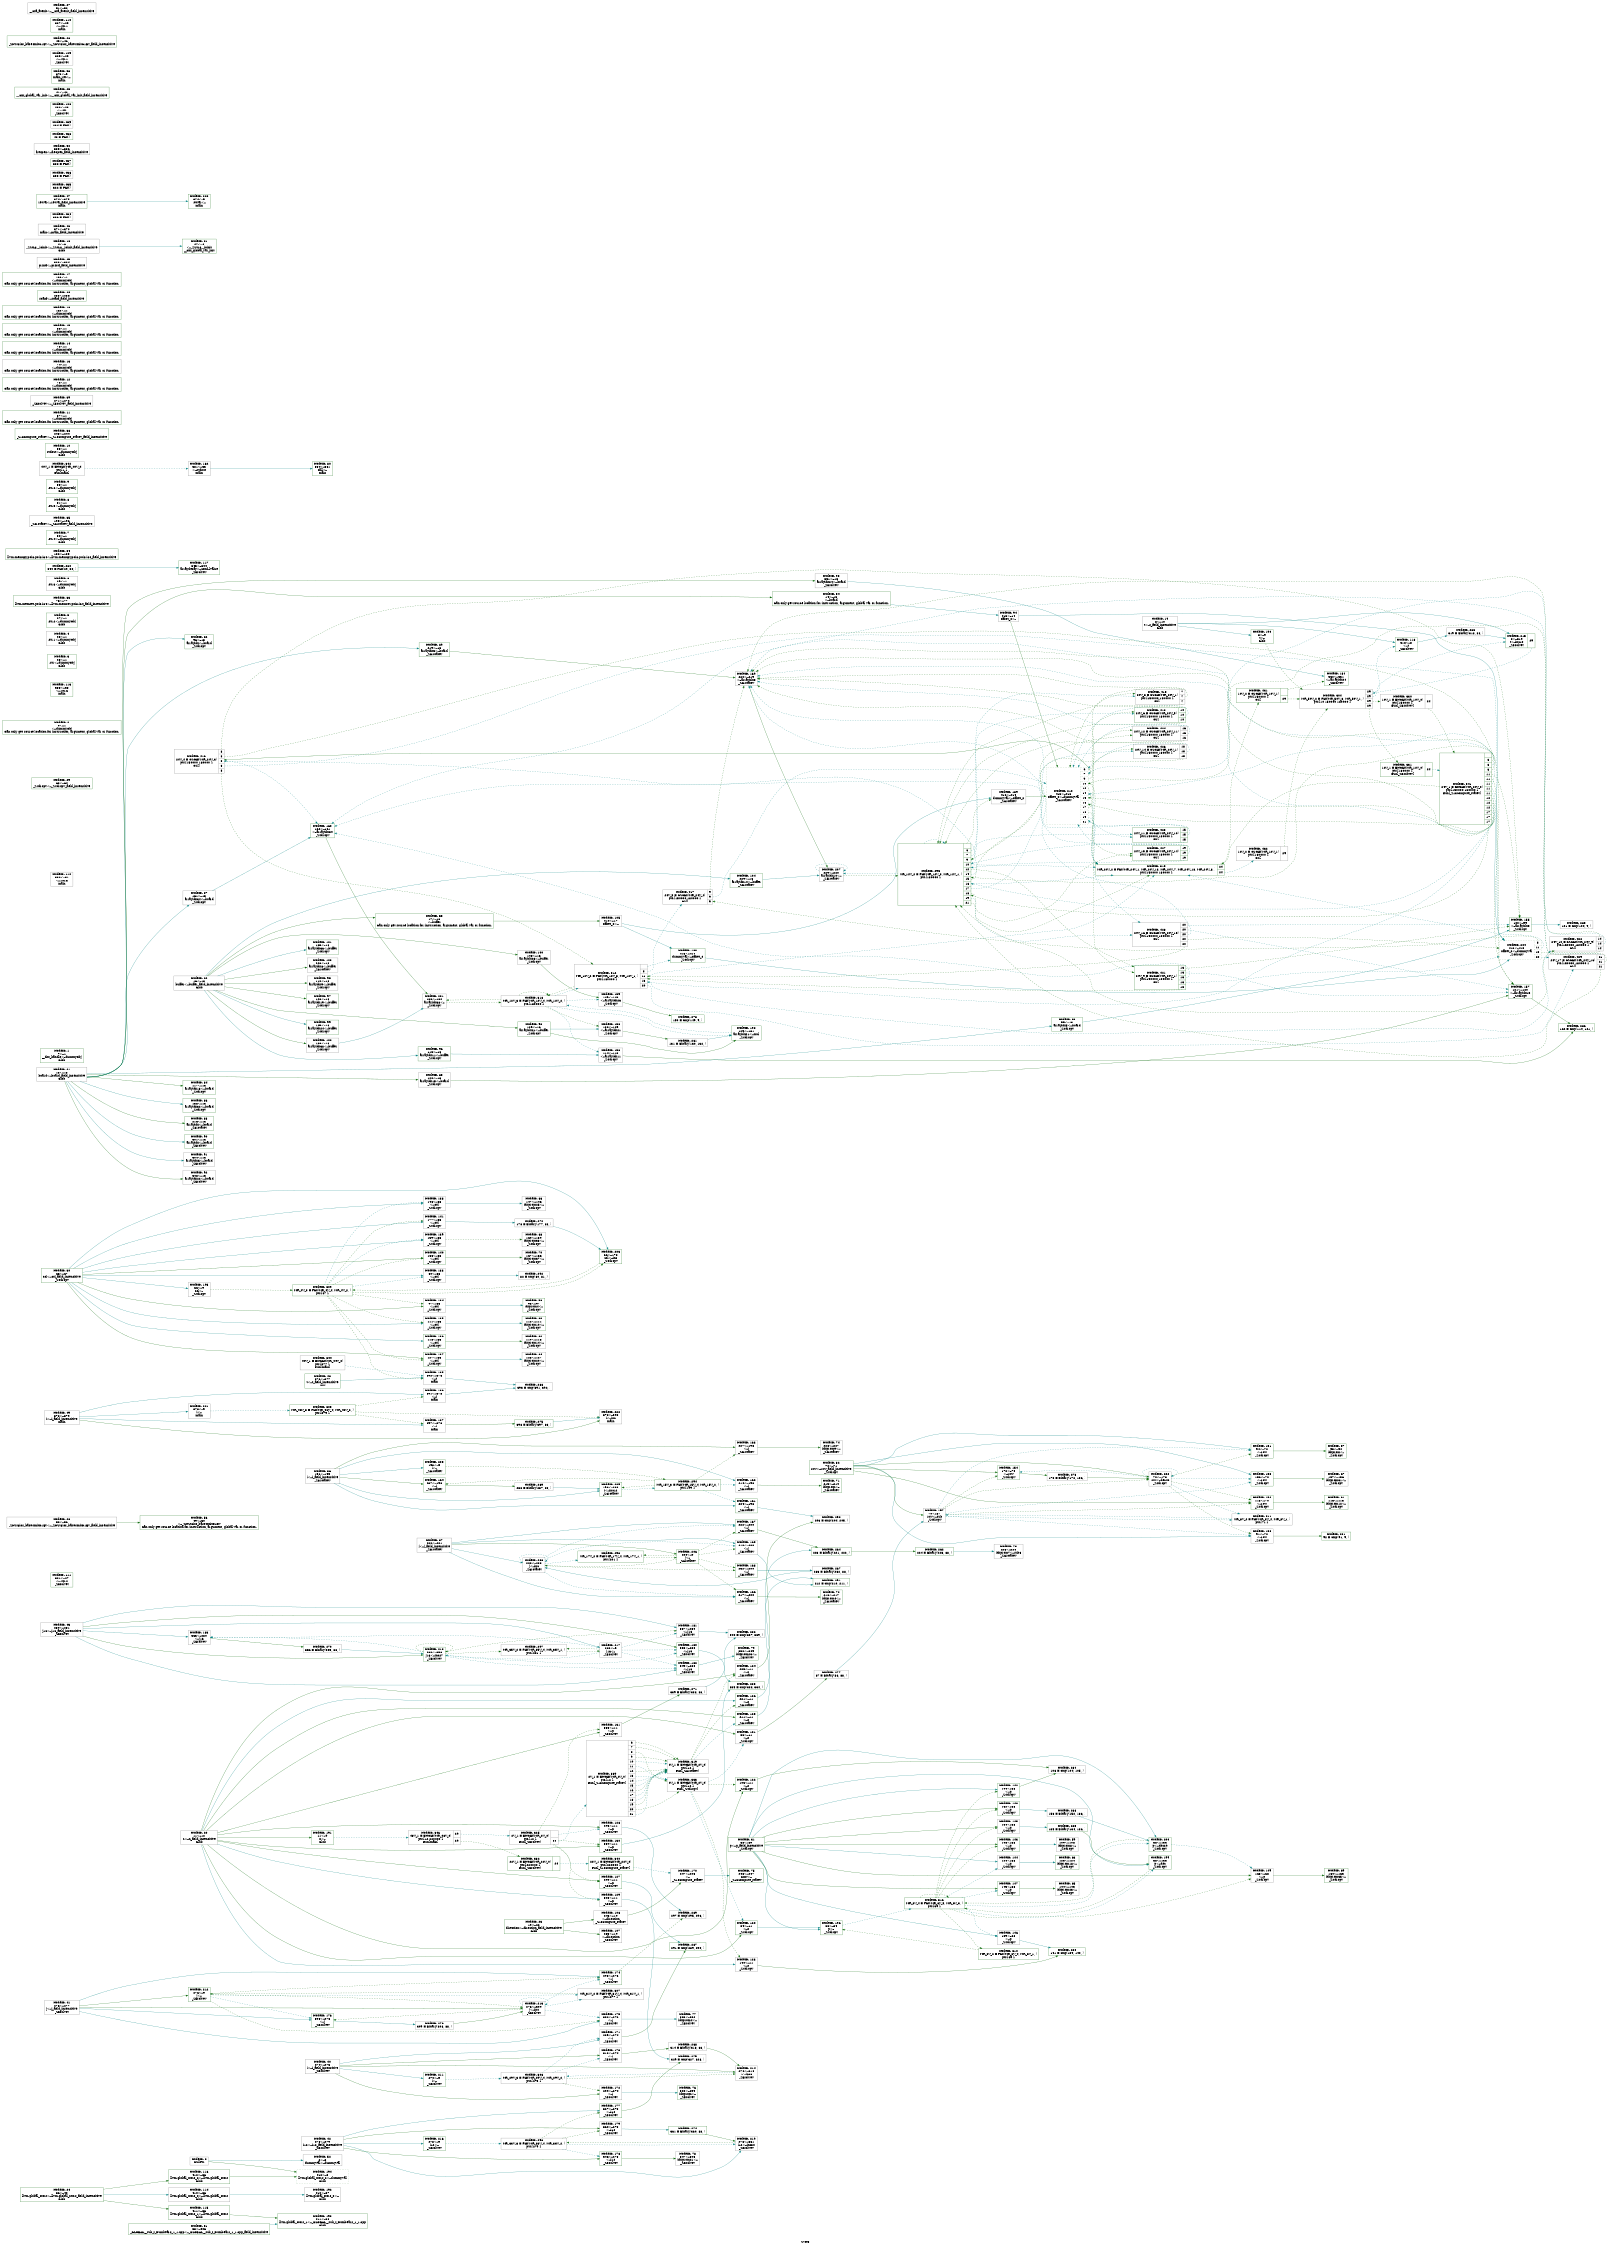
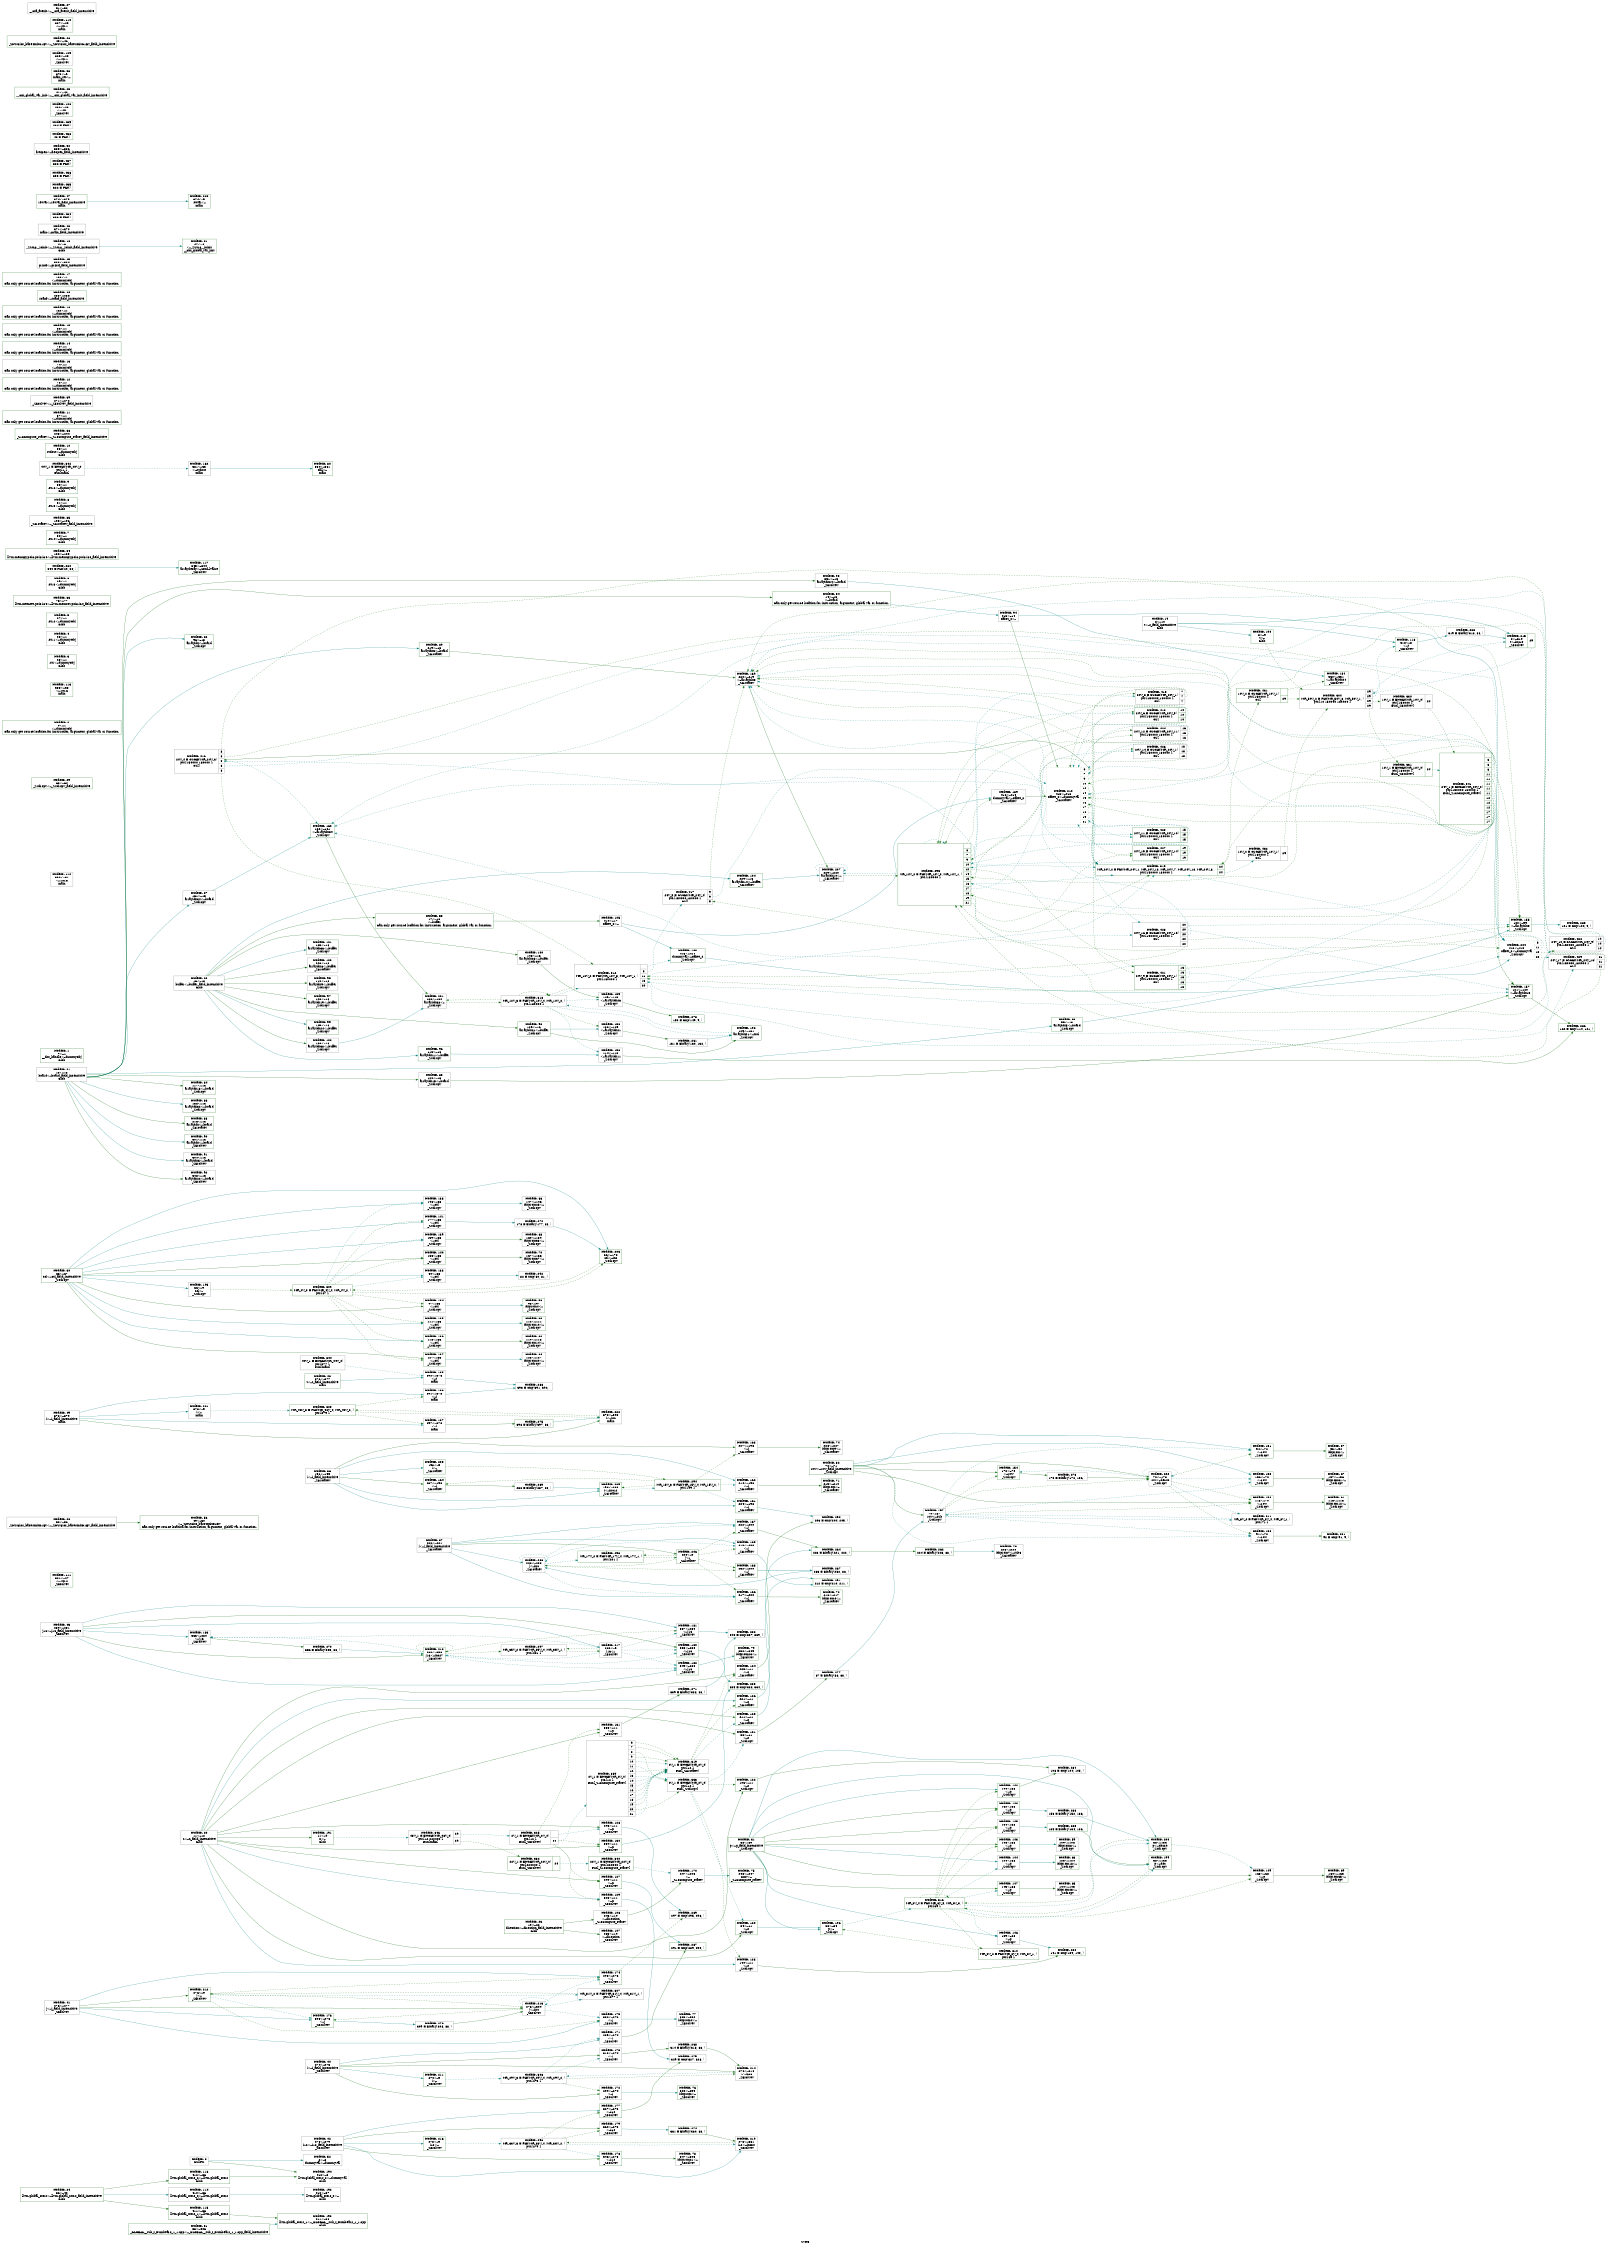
edge "NodeID: 139" -> "NodeID: 68": style dashed -> solid
edge "NodeID: 309" -> "NodeID: 185": now "NodeID: 309" -> "NodeID: 136"
node "NodeID: 48": text "row" -> "main"
edge "NodeID: 222" -> "NodeID: 305": added
edge "NodeID: 32" -> "NodeID: 150": style solid -> dashed
